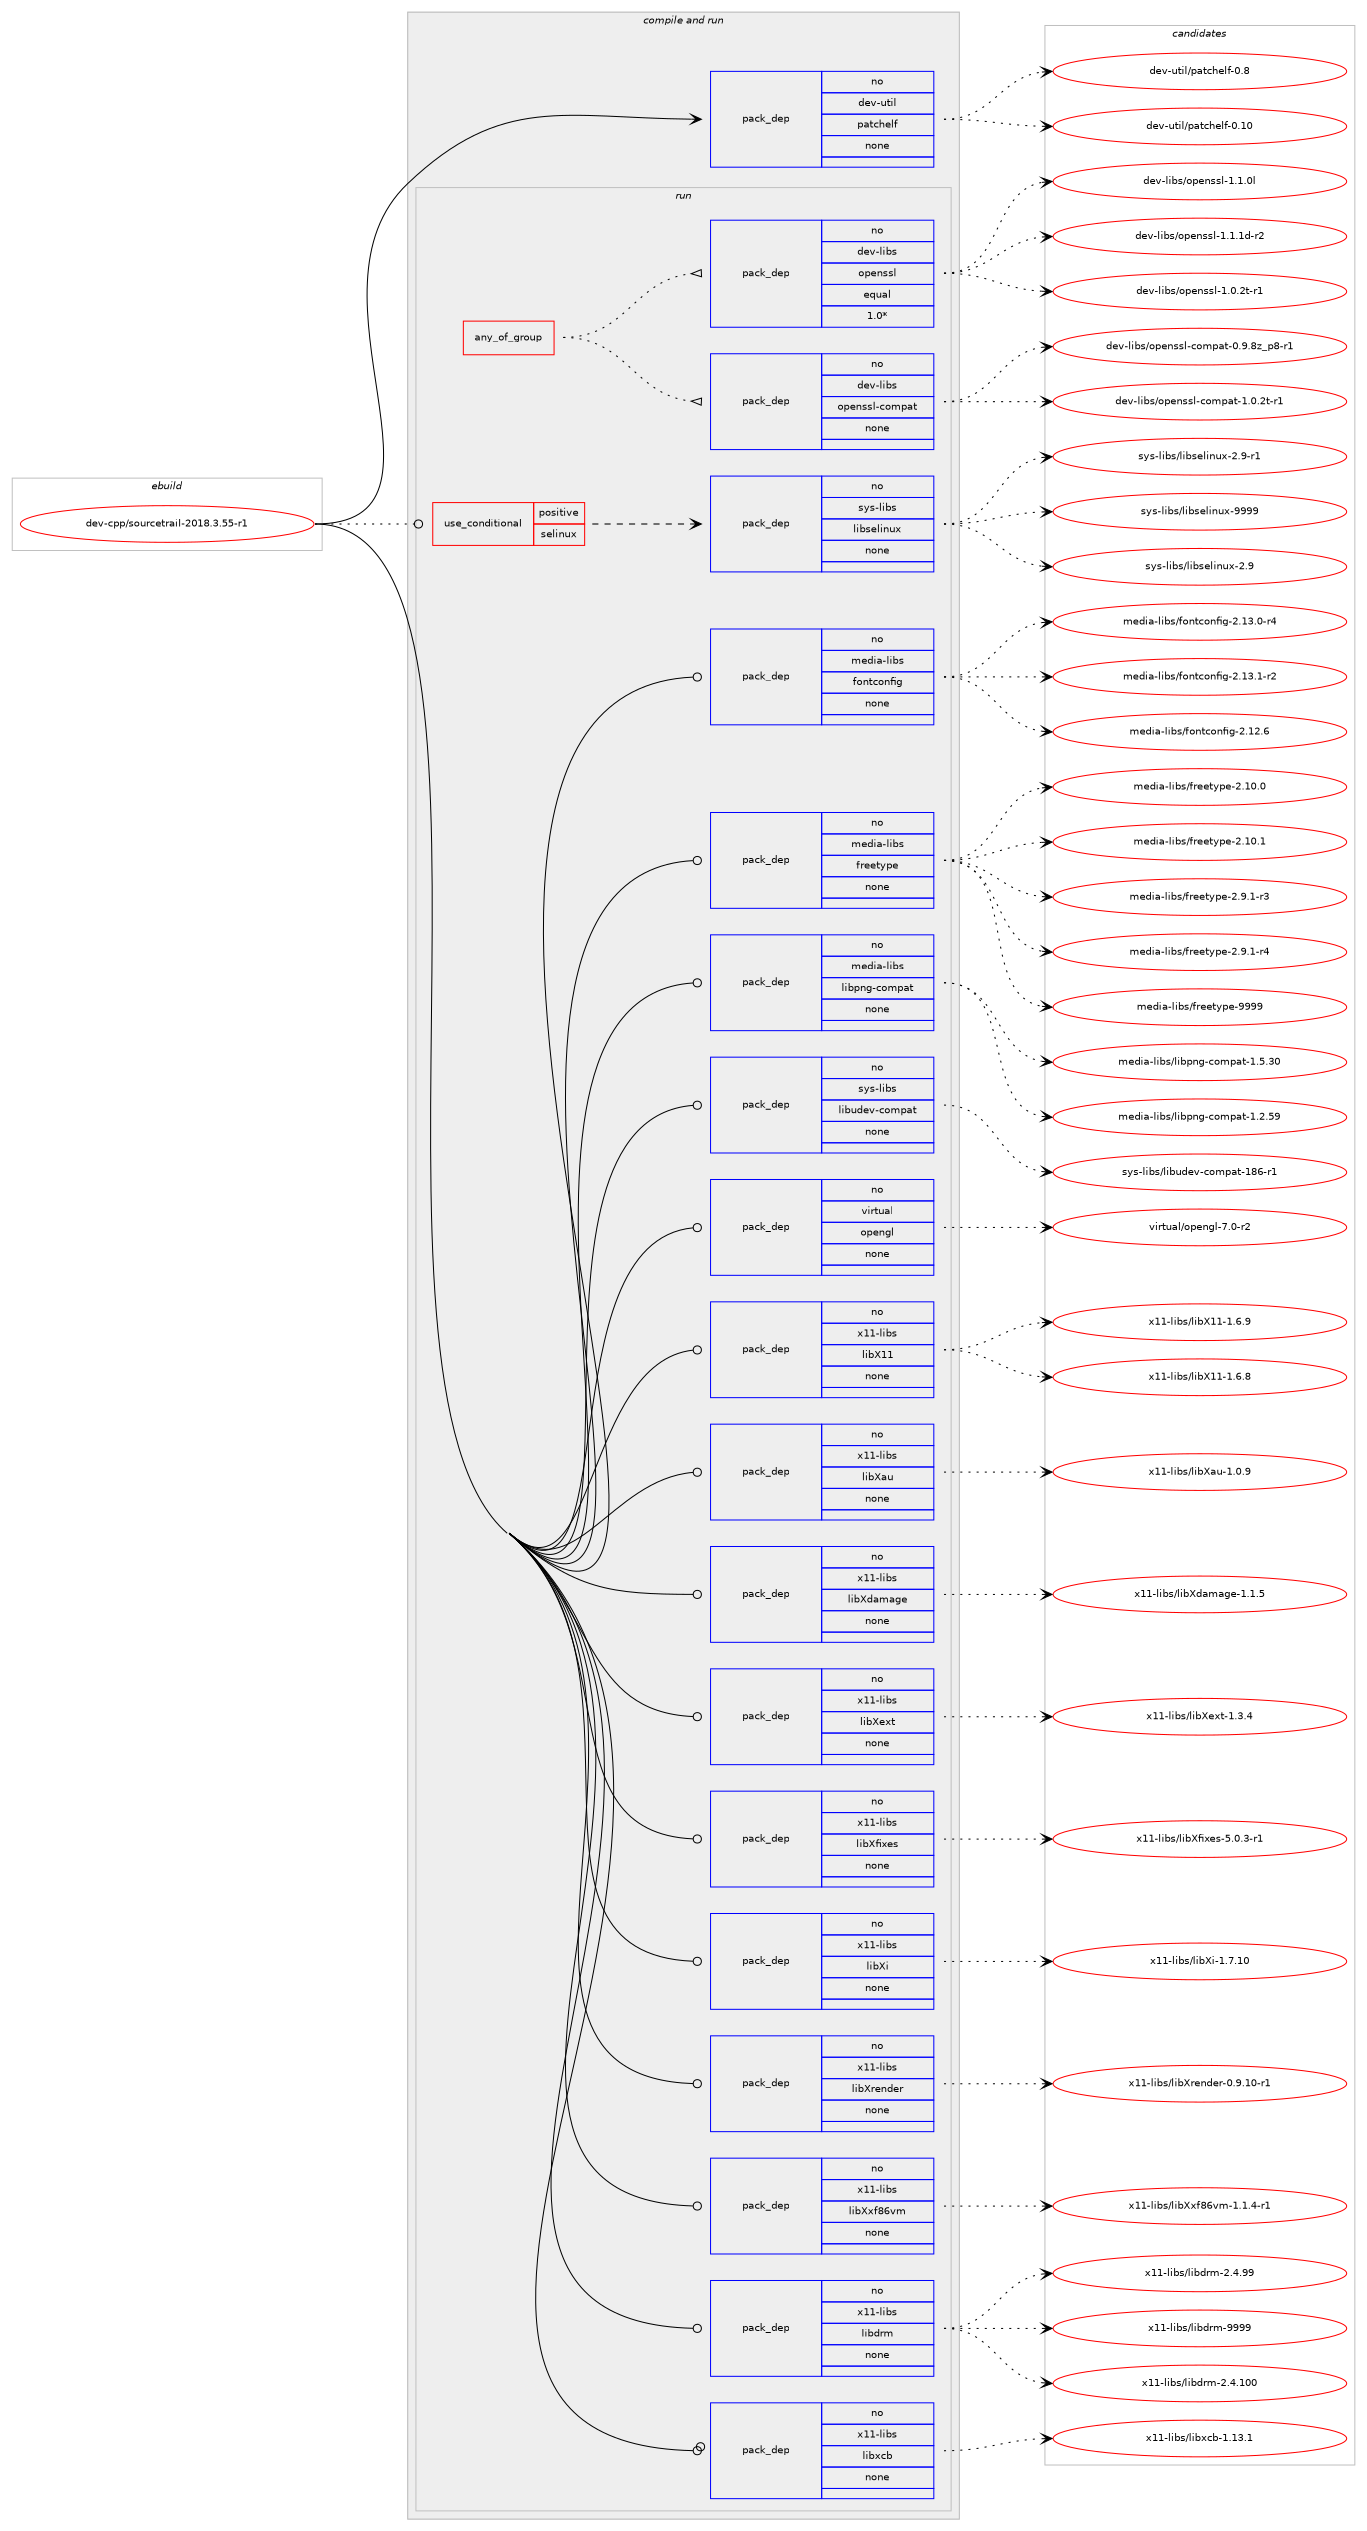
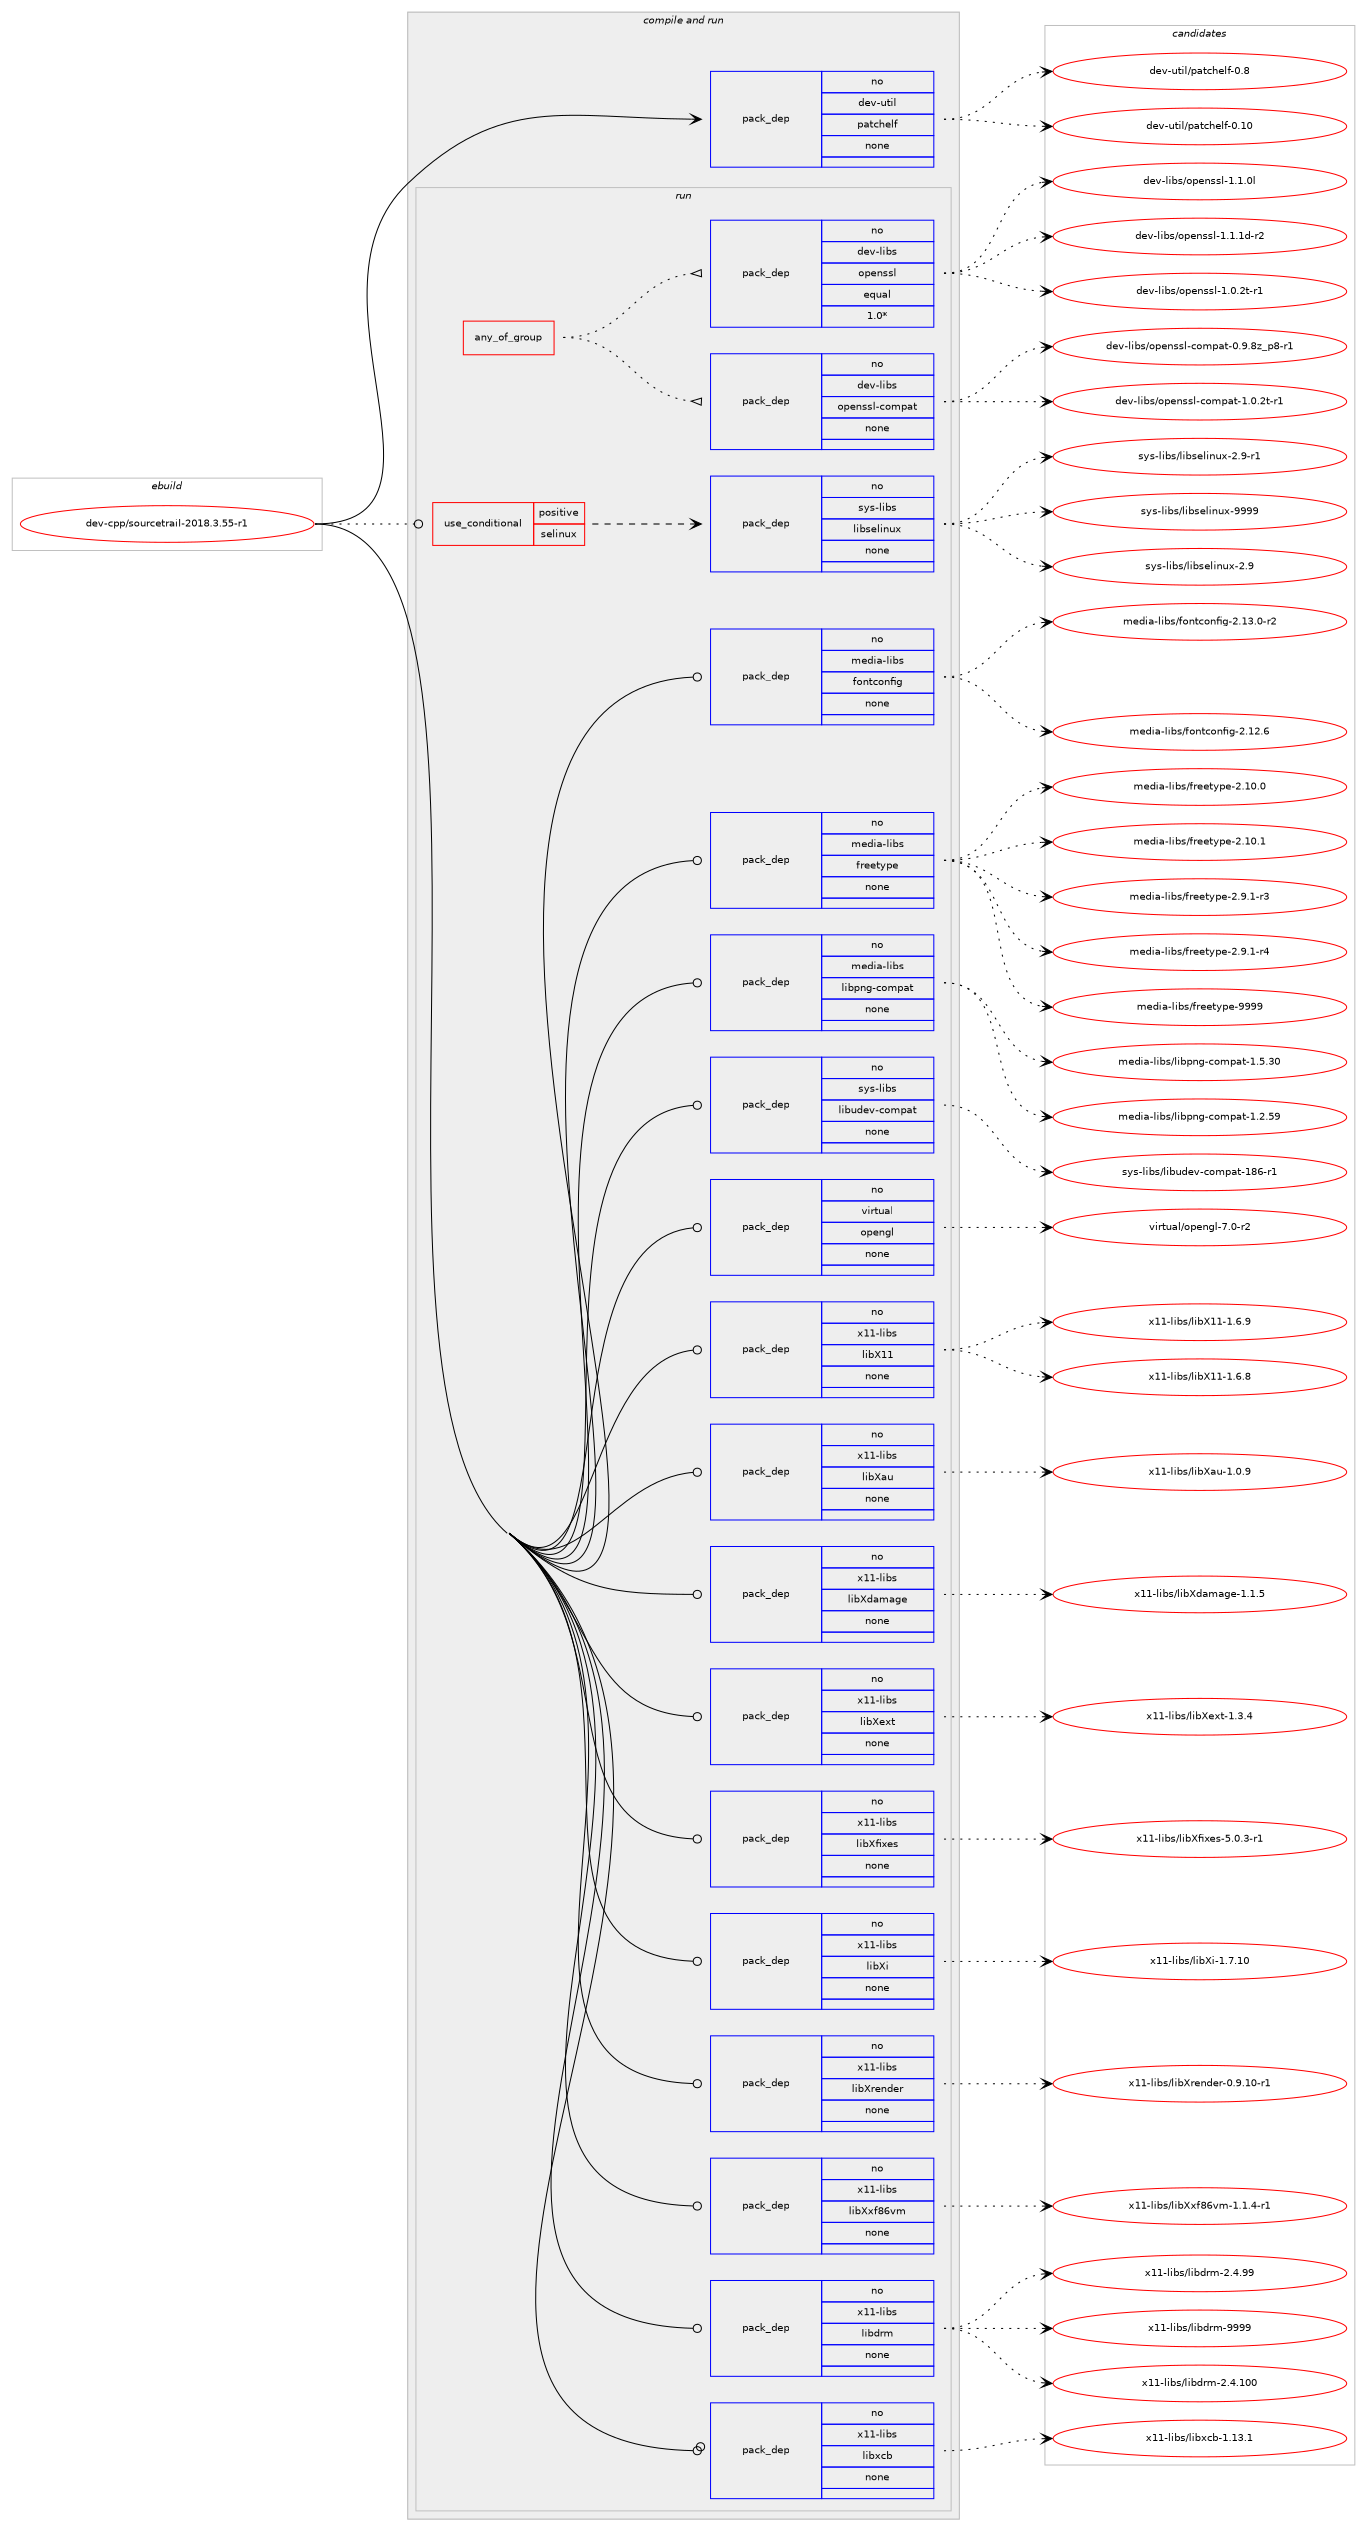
node "media-libs/fontconfig-2.13.0-r4": label "media-libs/fontconfig-2.13.0-r4" -> "media-libs/fontconfig-2.13.0-r2"
node "media-libs/fontconfig-2.13.1-r2": removed
